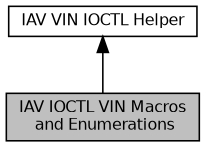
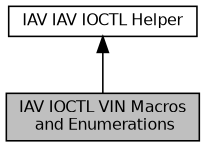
node "IAV VIN IOCTL Helper": label "IAV VIN IOCTL Helper" -> "IAV IAV IOCTL Helper"
